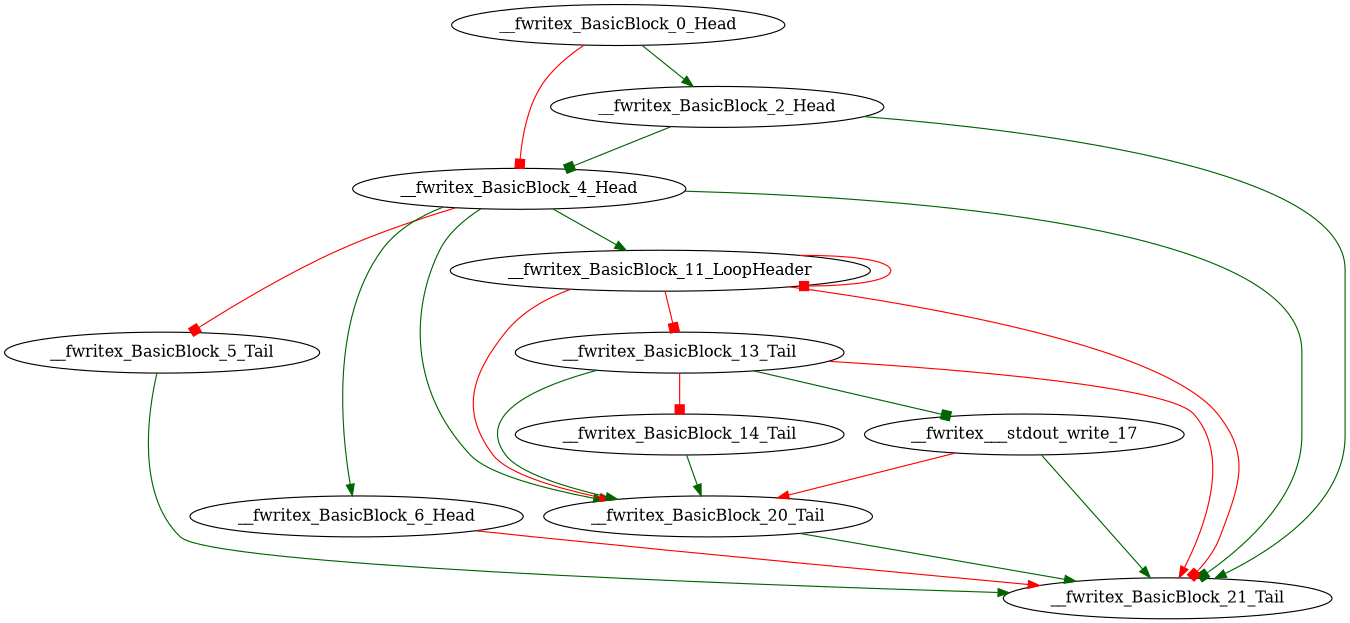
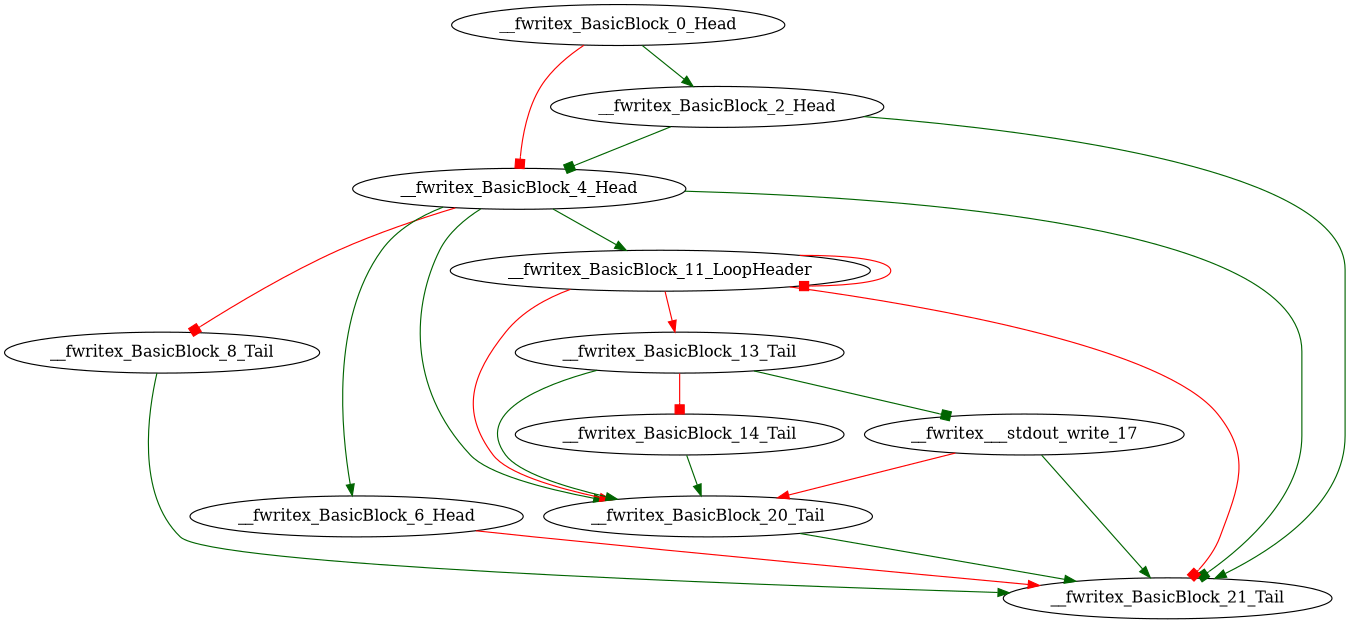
edge "__fwritex_BasicBlock_11_LoopHeader" -> "__fwritex_BasicBlock_13_Tail": arrowhead box -> normal
node "__fwritex_BasicBlock_5_Tail": label "__fwritex_BasicBlock_5_Tail" -> "__fwritex_BasicBlock_8_Tail"
edge "__fwritex_BasicBlock_13_Tail" -> "__fwritex_BasicBlock_21_Tail": removed
